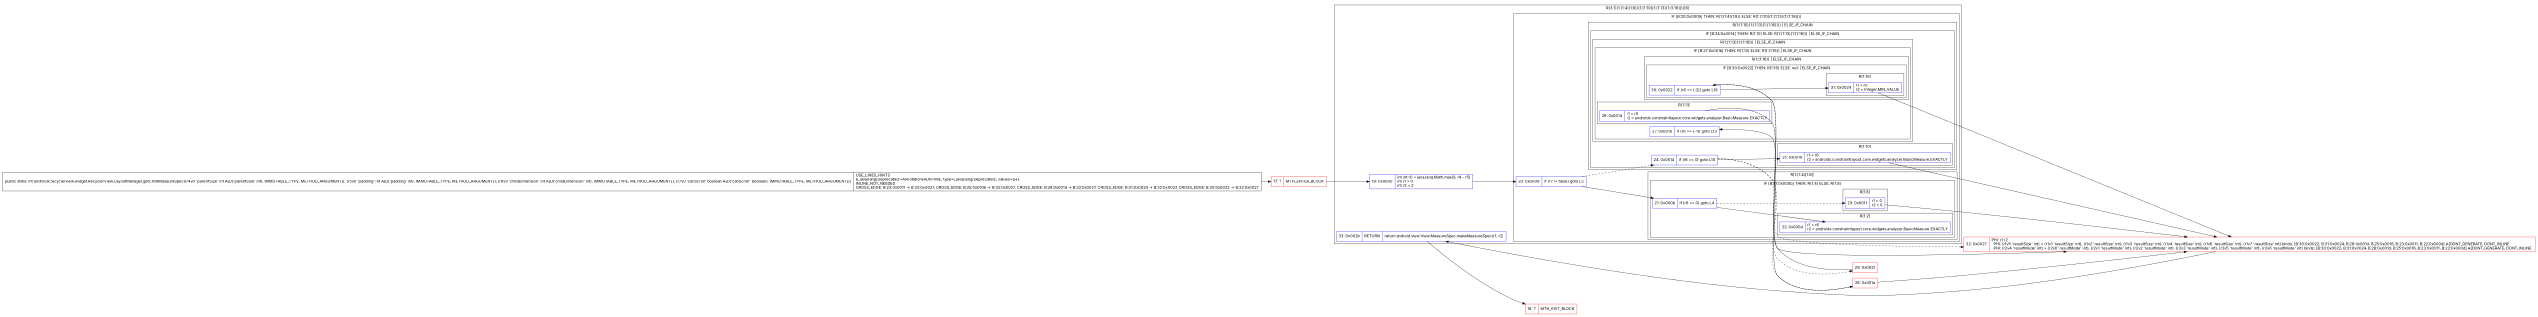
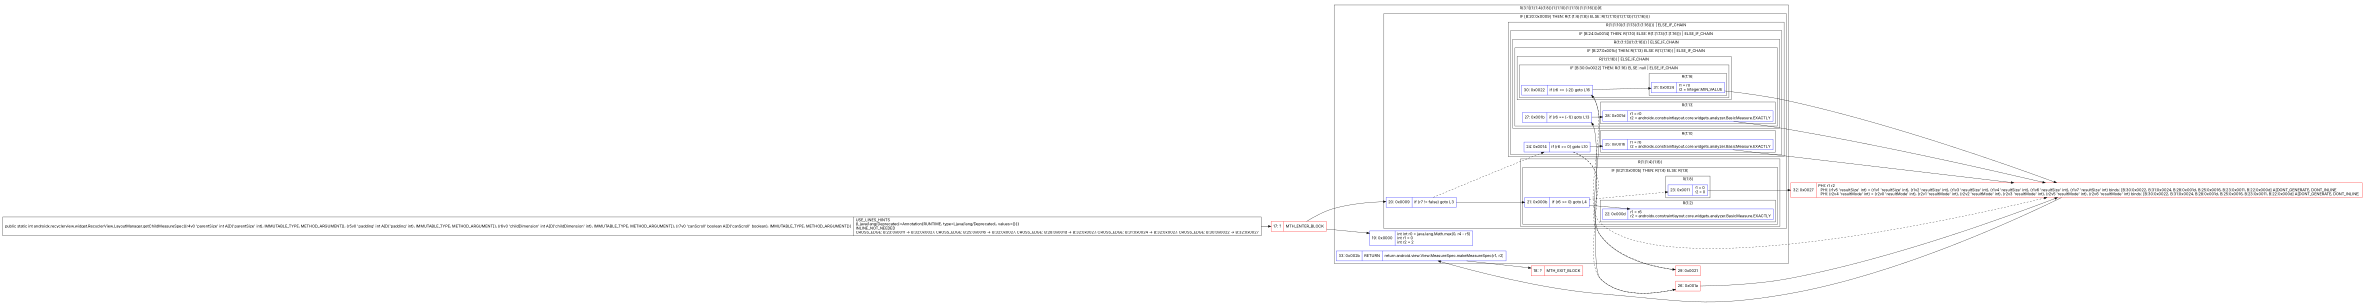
edge "27: 0x001b" -> "28: 0x001d": added
edge "19: 0x0000" -> "20: 0x0009": now "17: ?" -> "20: 0x0009"
